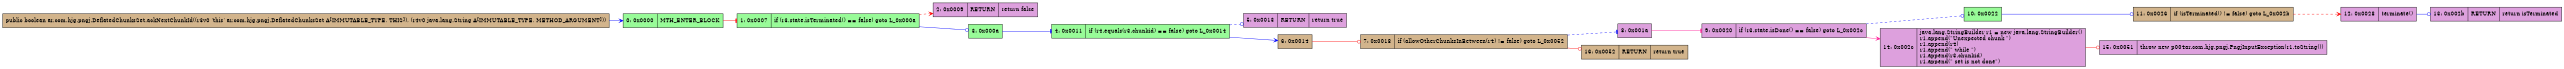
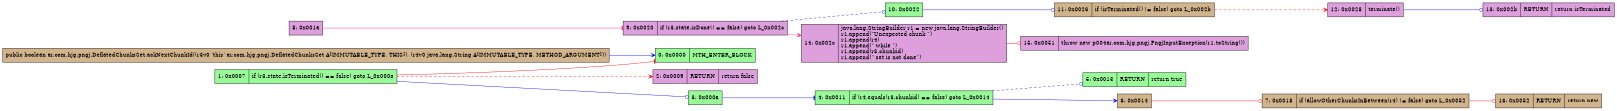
node "5: 0x0013": fillcolor plum -> palegreen
edge "0: 0x0000" -> "1: 0x0007": reversed
edge "7: 0x0018" -> "8: 0x001a": removed
node "16: 0x0052": text "return true" -> "return new"
